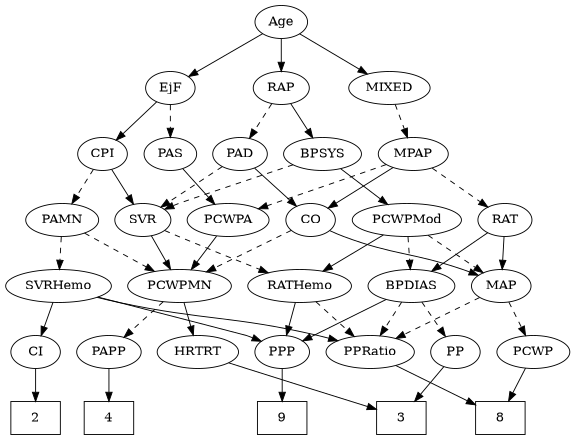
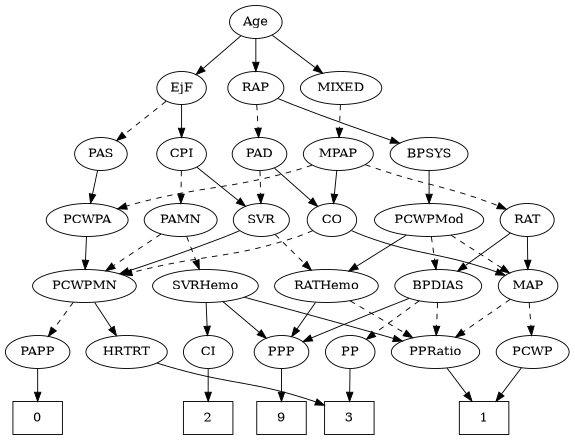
edge "BPSYS" -> "SVR": removed
node "4": label "4" -> "0"
node "8": label "8" -> "1"
